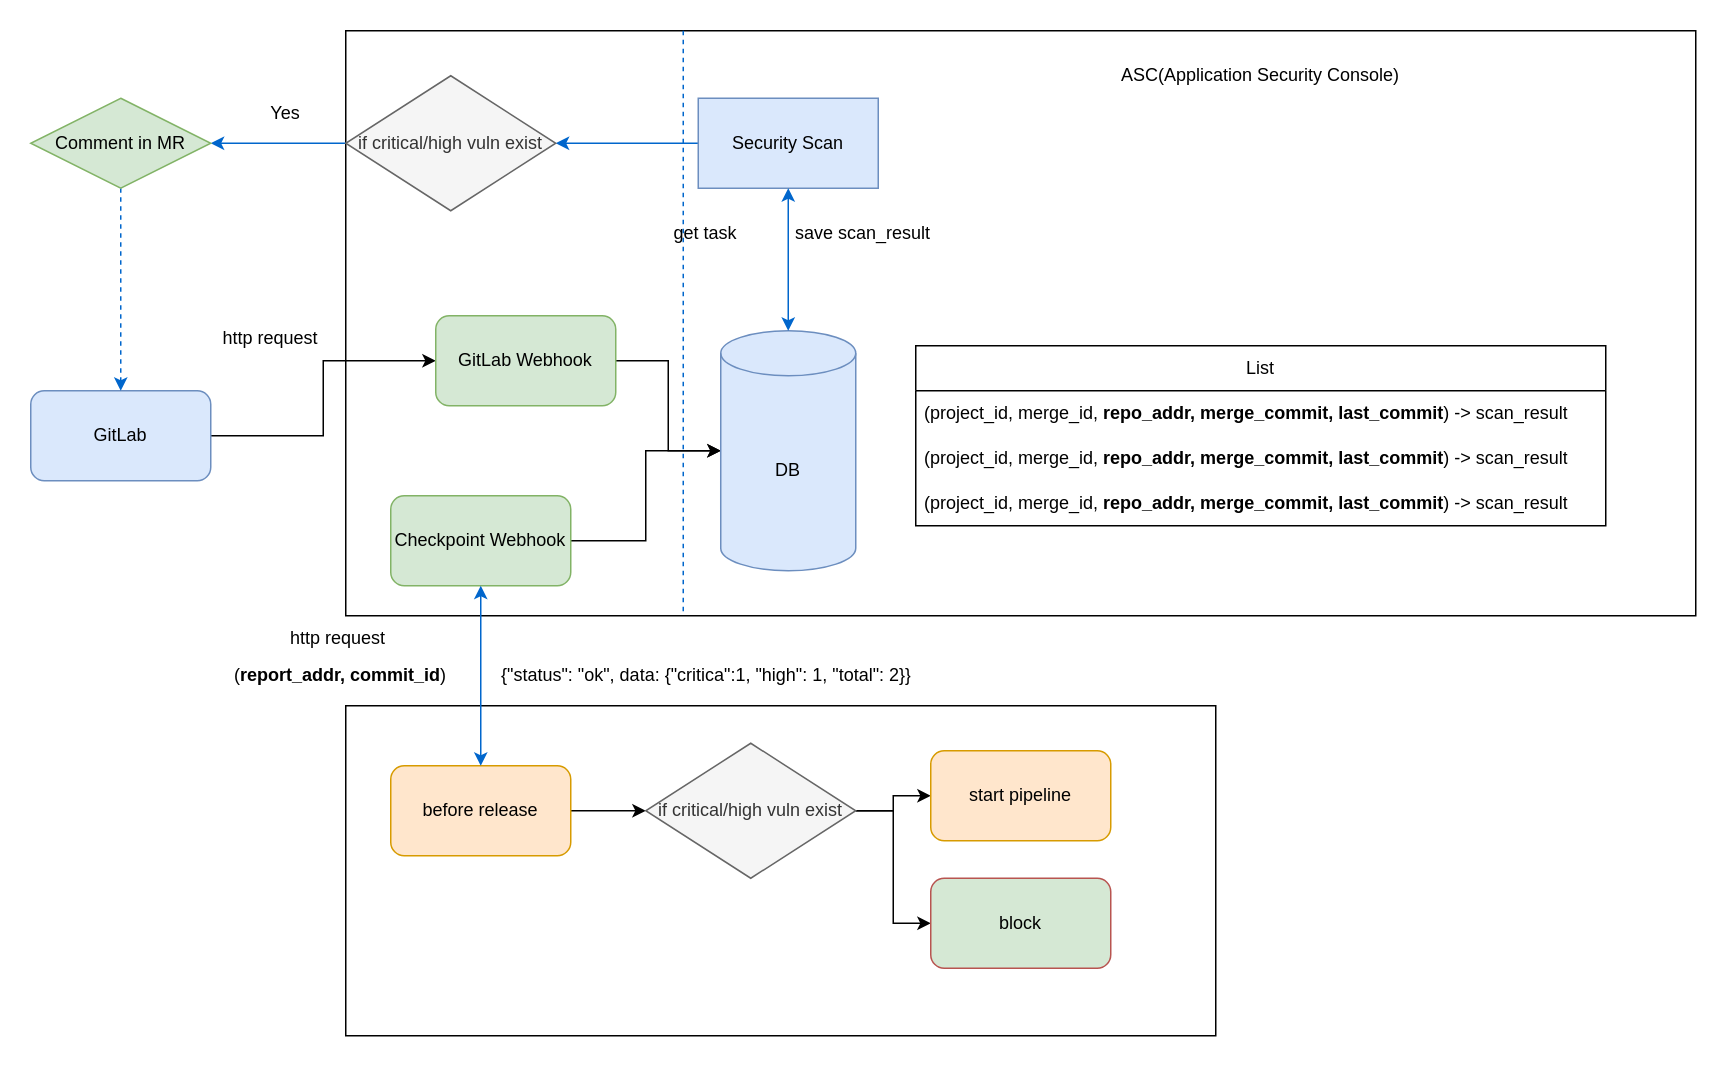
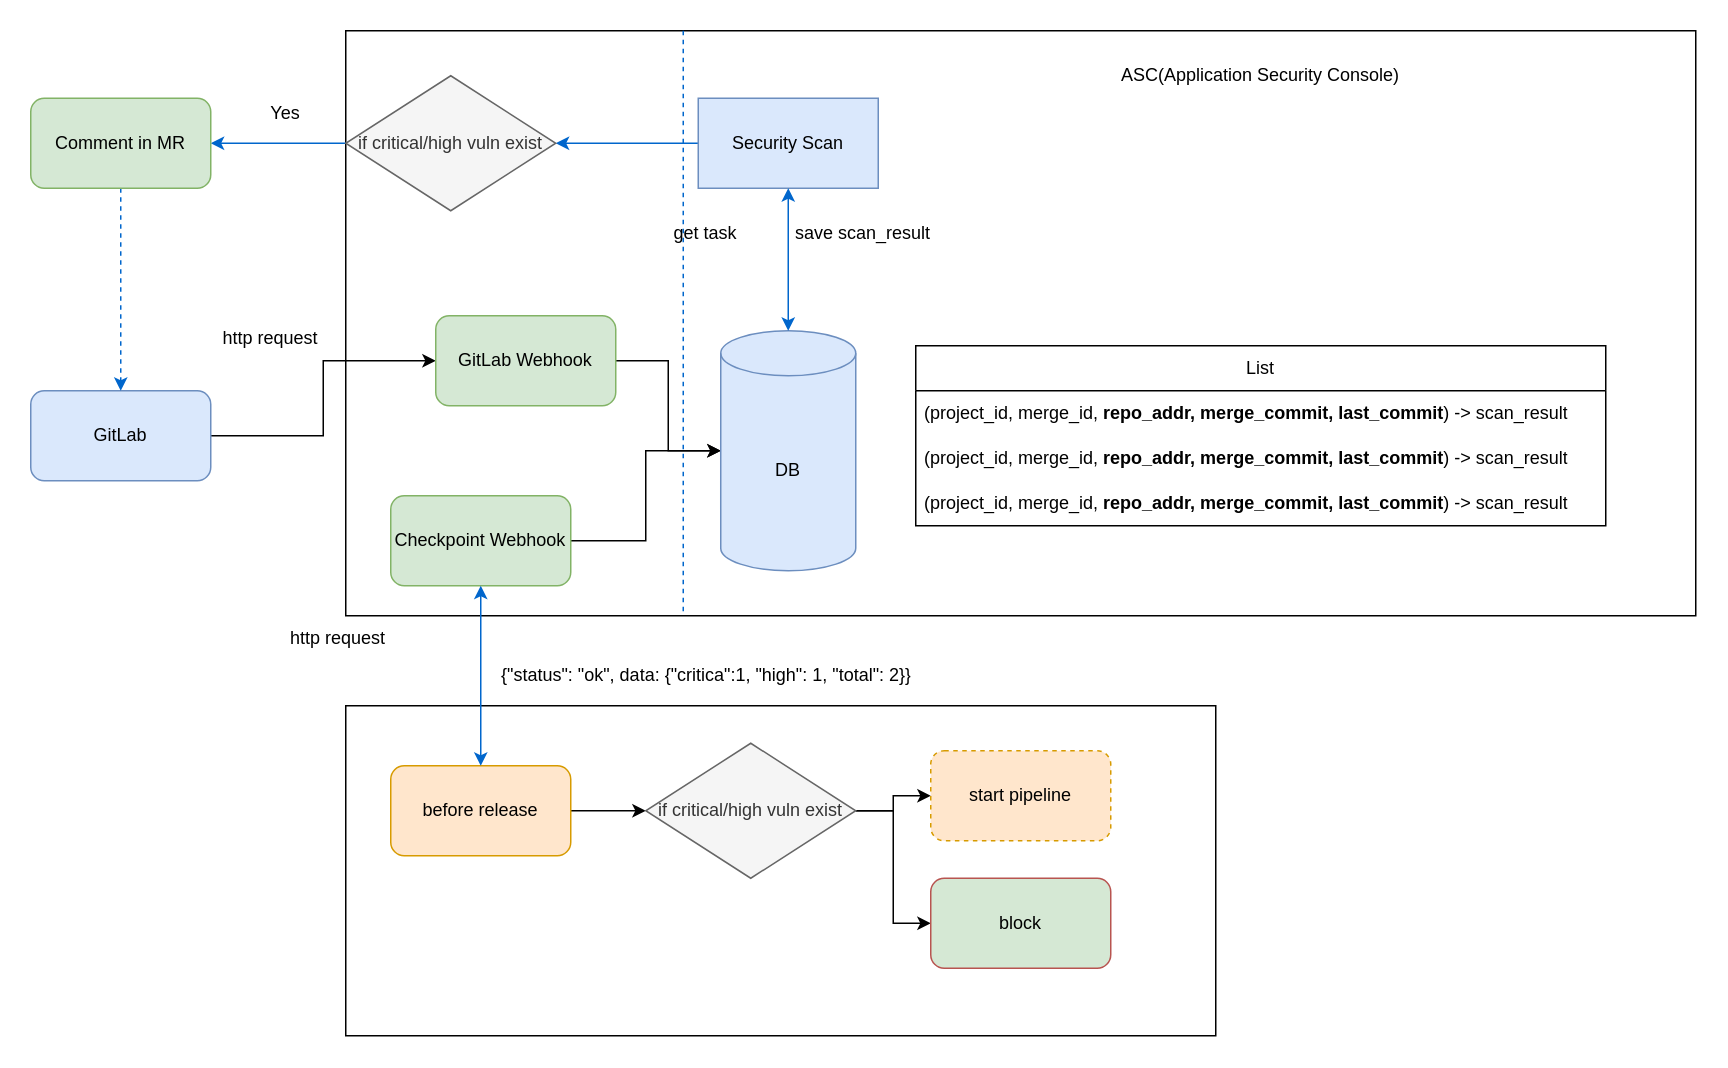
node "Comment in MR": shape diamond -> rounded rectangle
node "(report_addr, commit_id)": removed
node "start pipeline": style solid -> dashed
